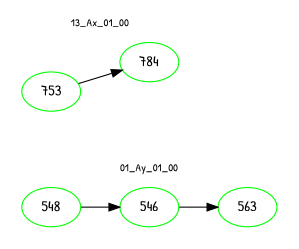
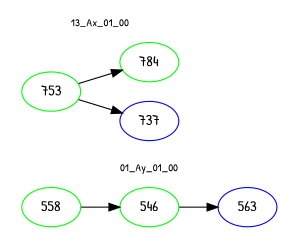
node "737": added
node "548": label "548" -> "558"
node "563": color green -> blue
